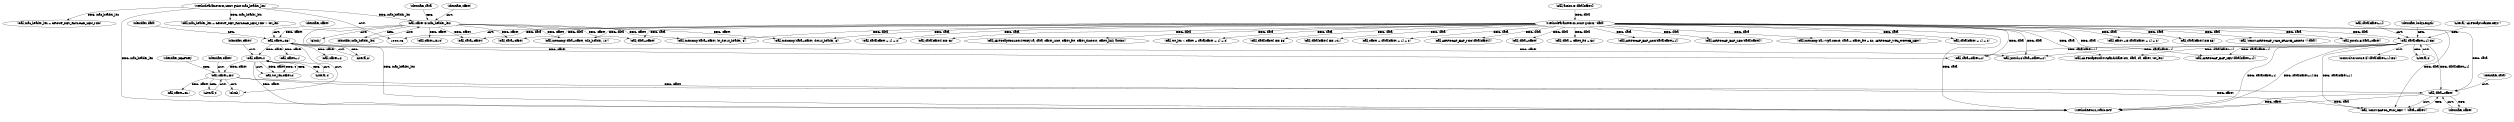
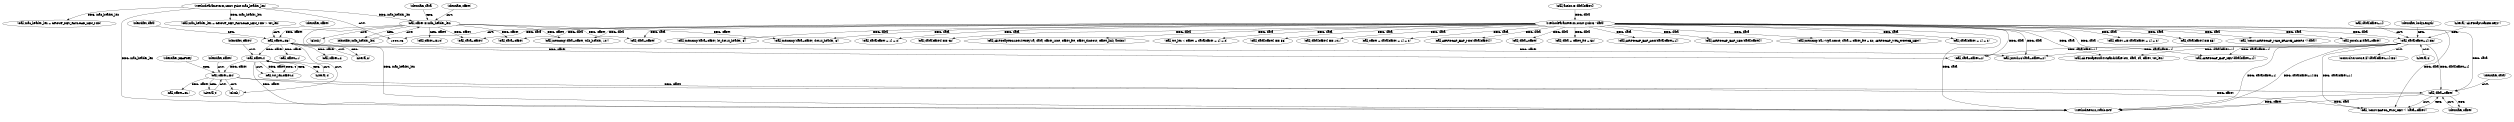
edge "(Call,offset = mac_header_len)" -> "(Call,memcmp(data+offset, bt_dot1x_header, 8))": removed, label "DDG: offset"
edge "(Call,offset = mac_header_len)" -> "(Call,offset+=10)": label "DDG: offset" -> "CFG: offset"
edge "(Call,data[offset+1]!=3)" -> "(Literal,3)": removed, label "CFG:"
